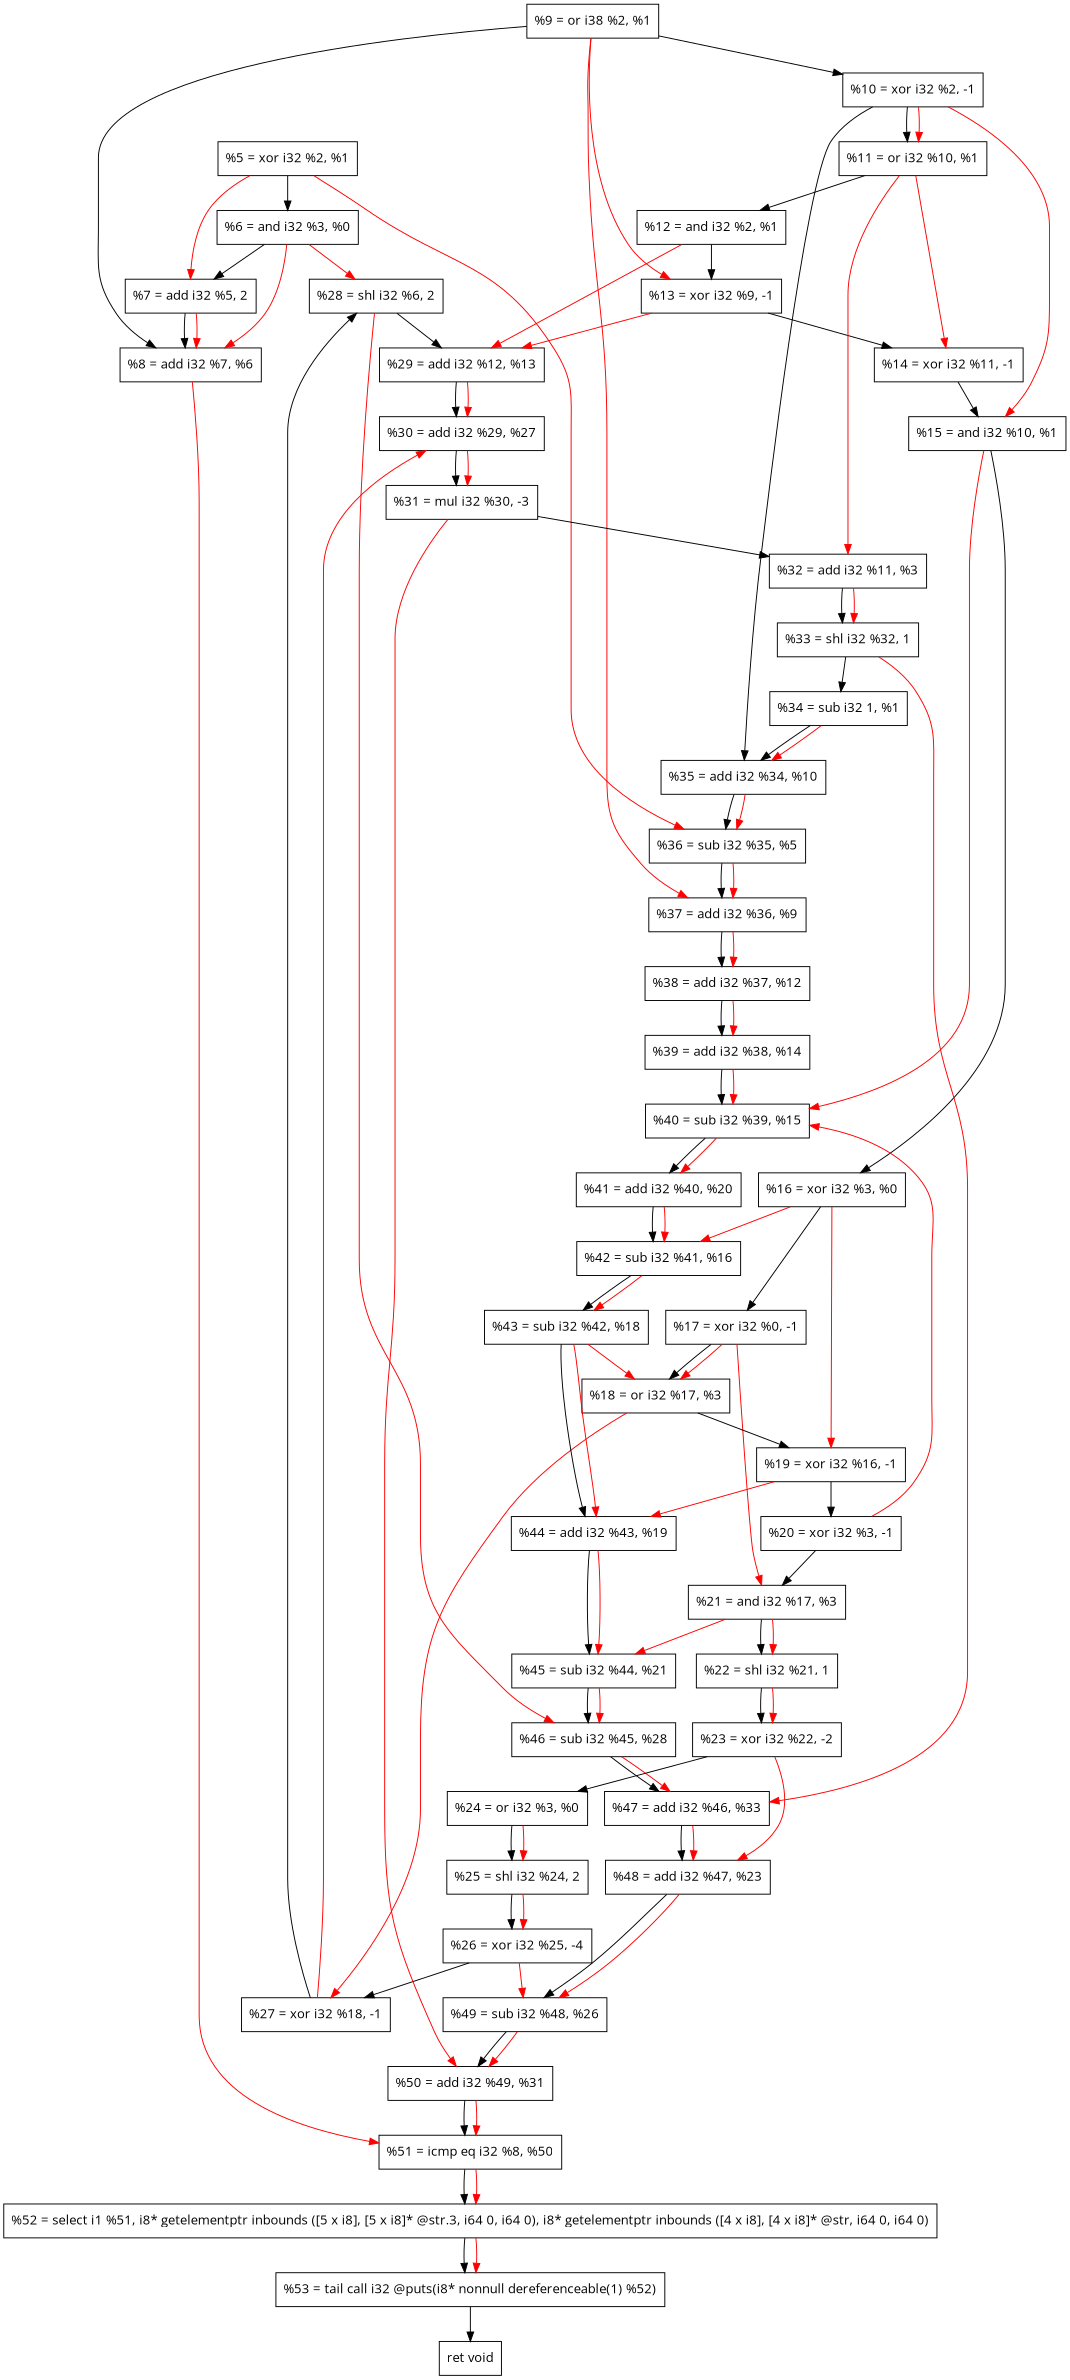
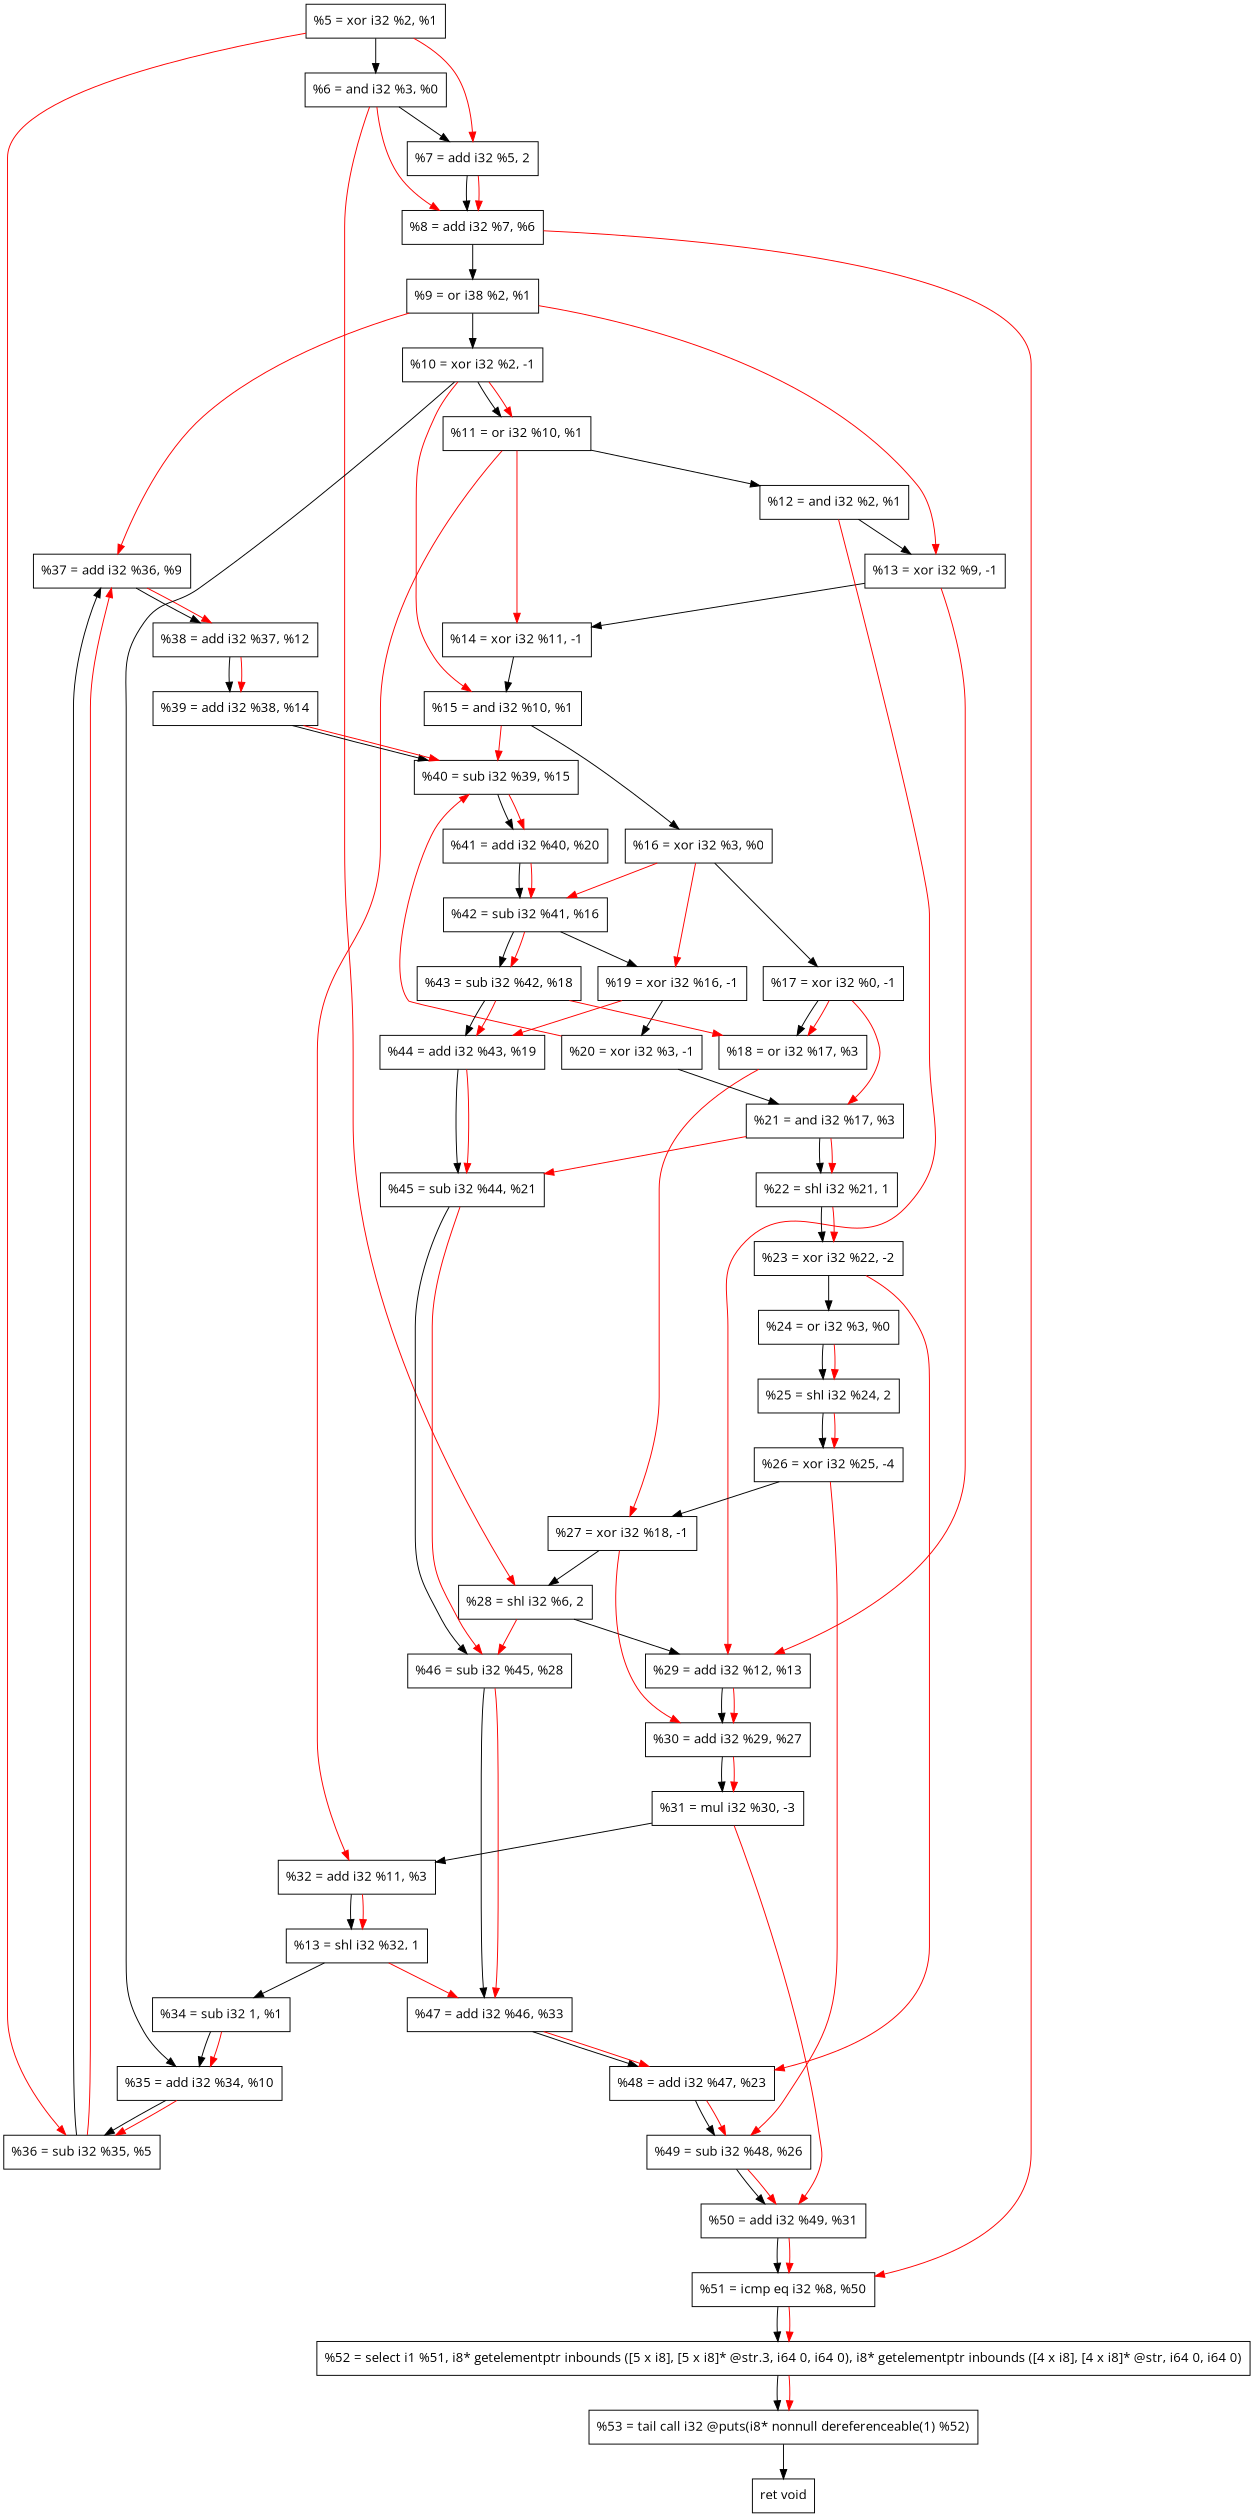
edge "%9 = or i38 %2, %1" -> "%8 = add i32 %7, %6": reversed
node "%33 = shl i32 %32, 1": label "%33 = shl i32 %32, 1" -> "%13 = shl i32 %32, 1"
edge "%18 = or i32 %17, %3" -> "%19 = xor i32 %16, -1": now "%42 = sub i32 %41, %16" -> "%19 = xor i32 %16, -1"
